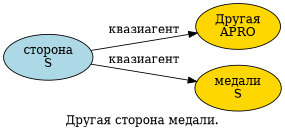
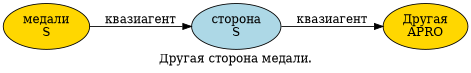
edge "сторона S" -> "медали S": reversed
